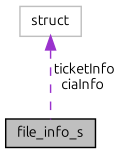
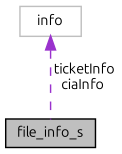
node "struct": label "struct" -> "info"
